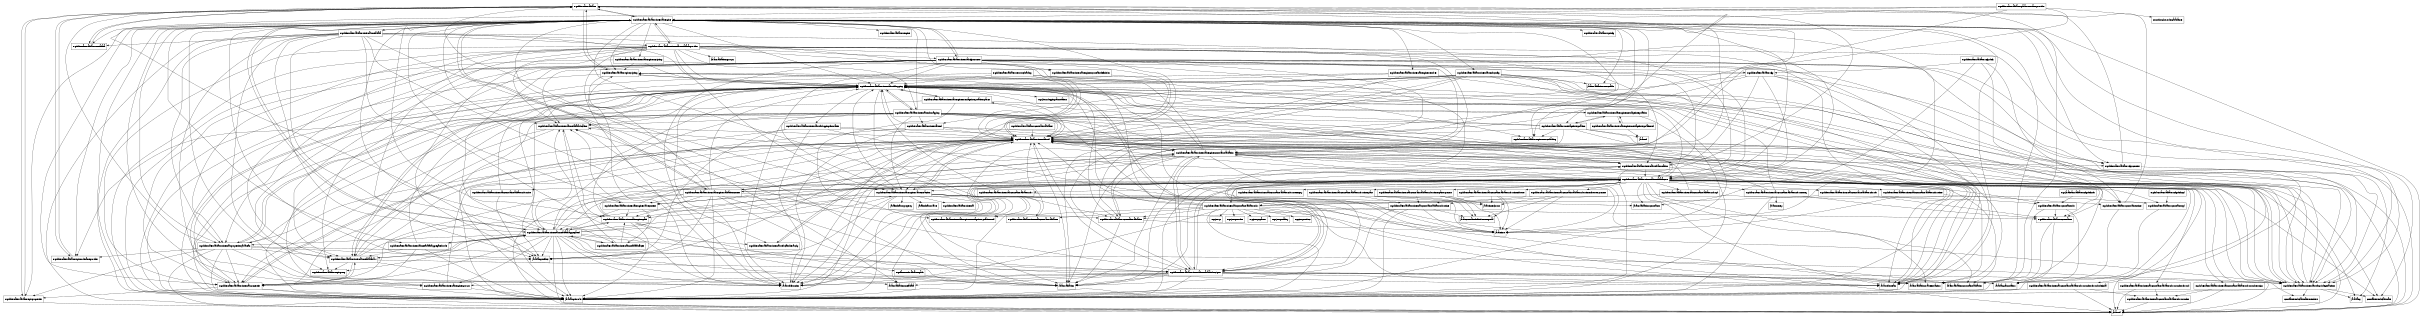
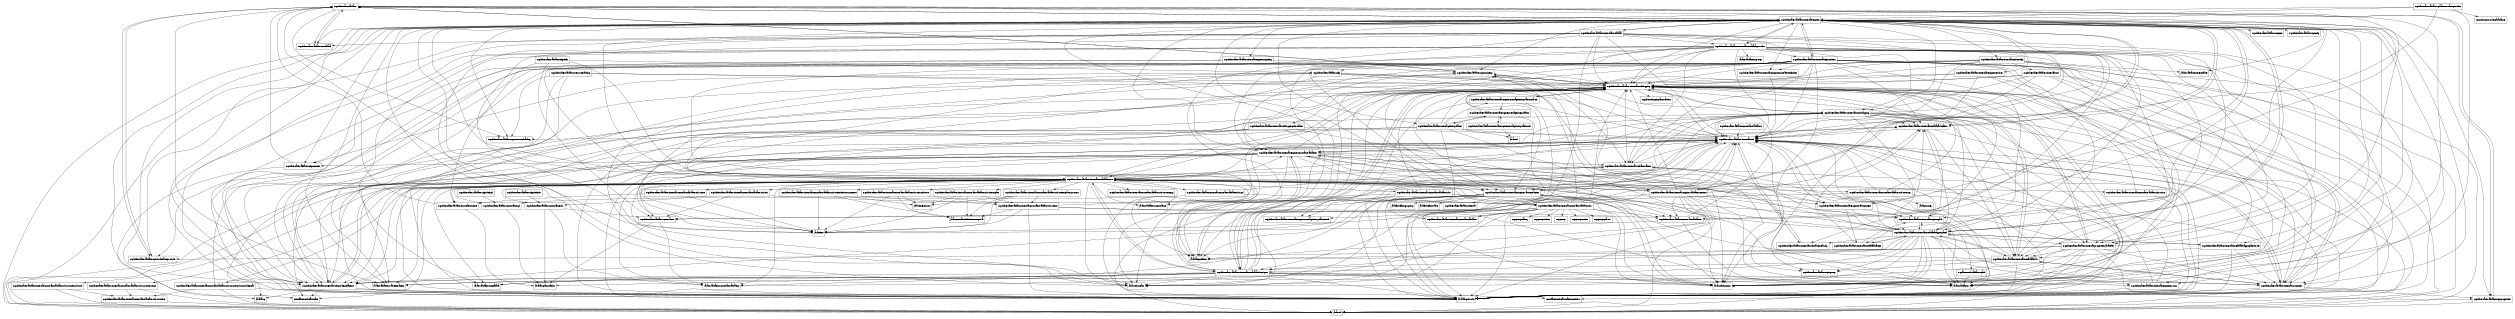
edge "org_hibernate_validator_internal_xml_mapping" -> "org_hibernate_validator_internal_xml": reversed
node "org_javabean_validator_cfg_defs_br": label "org_javabean_validator_cfg_defs_br" -> "org_hibernate_validator_cfg_defs_br"
